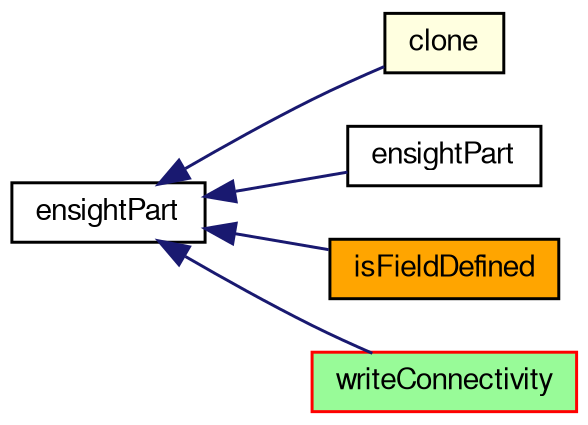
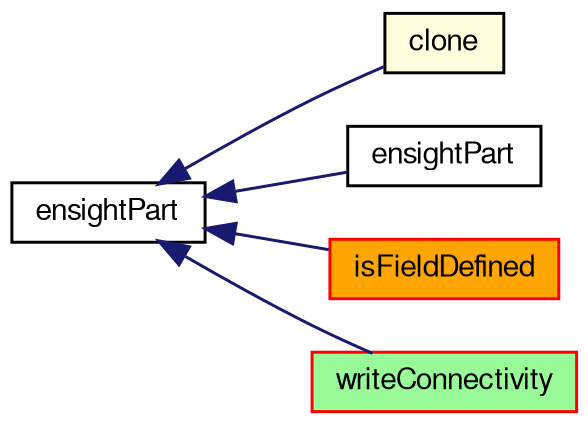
node "isFieldDefined": color black -> red
